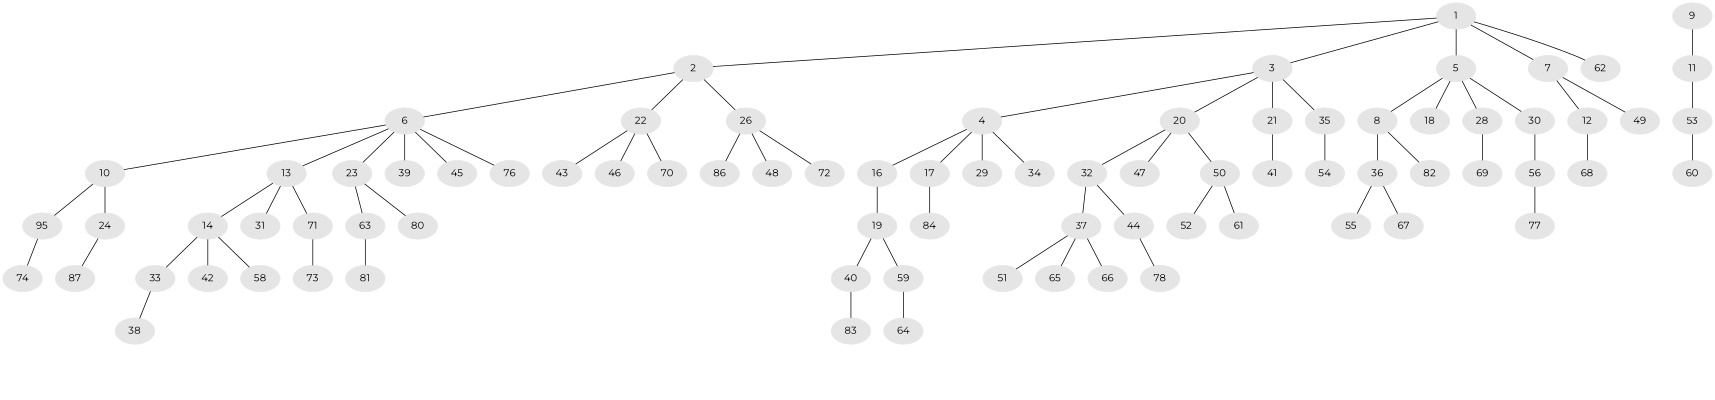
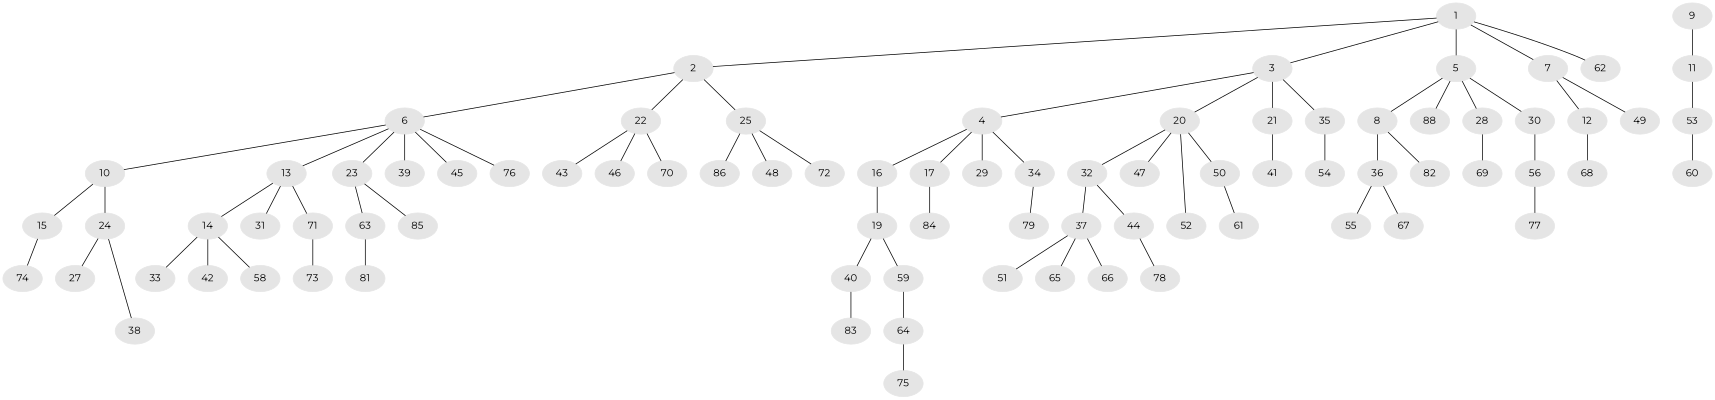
node "26": label "26" -> "25"
node "18": label "18" -> "88"
edge "50" -- "52": now "20" -- "52"
node "95": label "95" -> "15"
node "80": label "80" -> "85"
node "79": added
node "87": label "87" -> "27"
edge "33" -- "38": now "24" -- "38"
node "75": added
